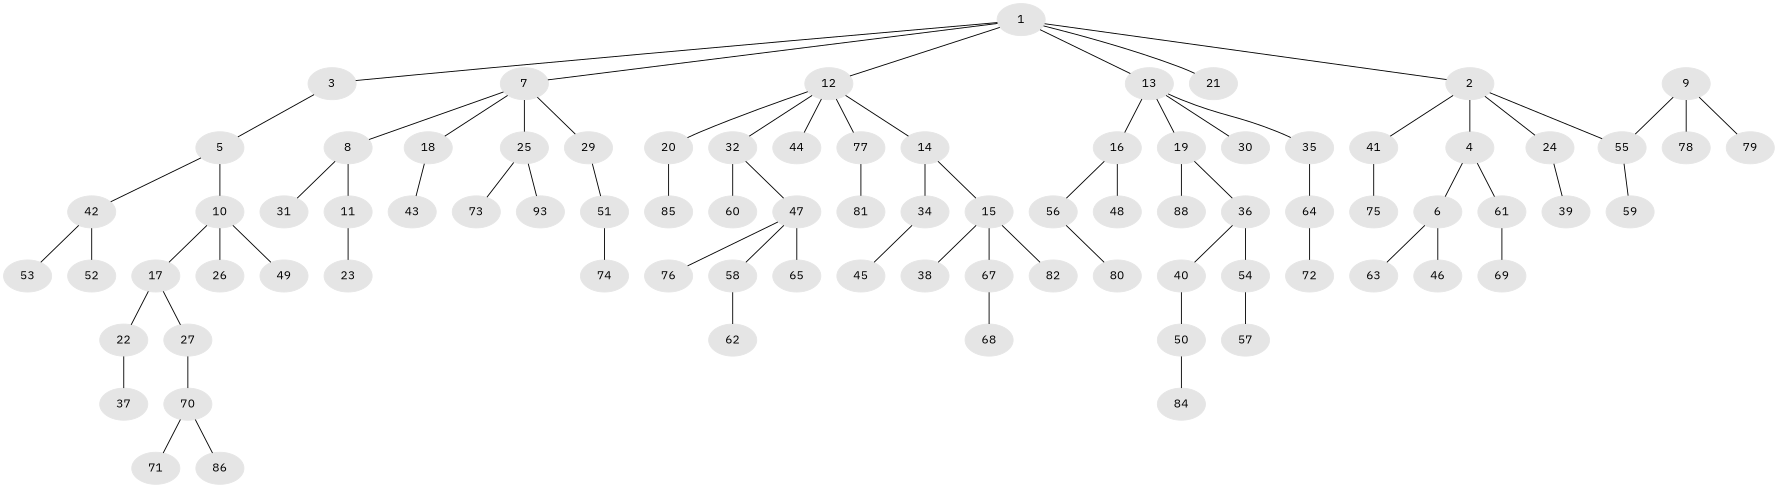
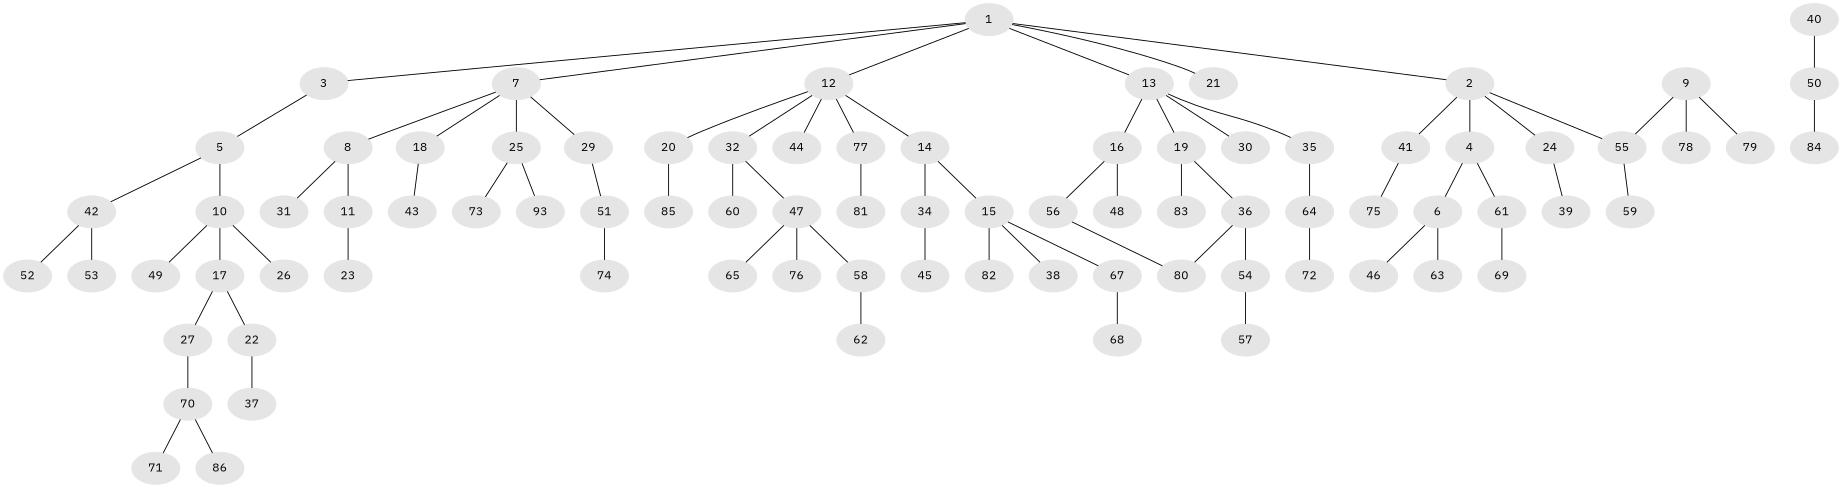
node "88": label "88" -> "83"
edge "36" -- "40": now "36" -- "80"
